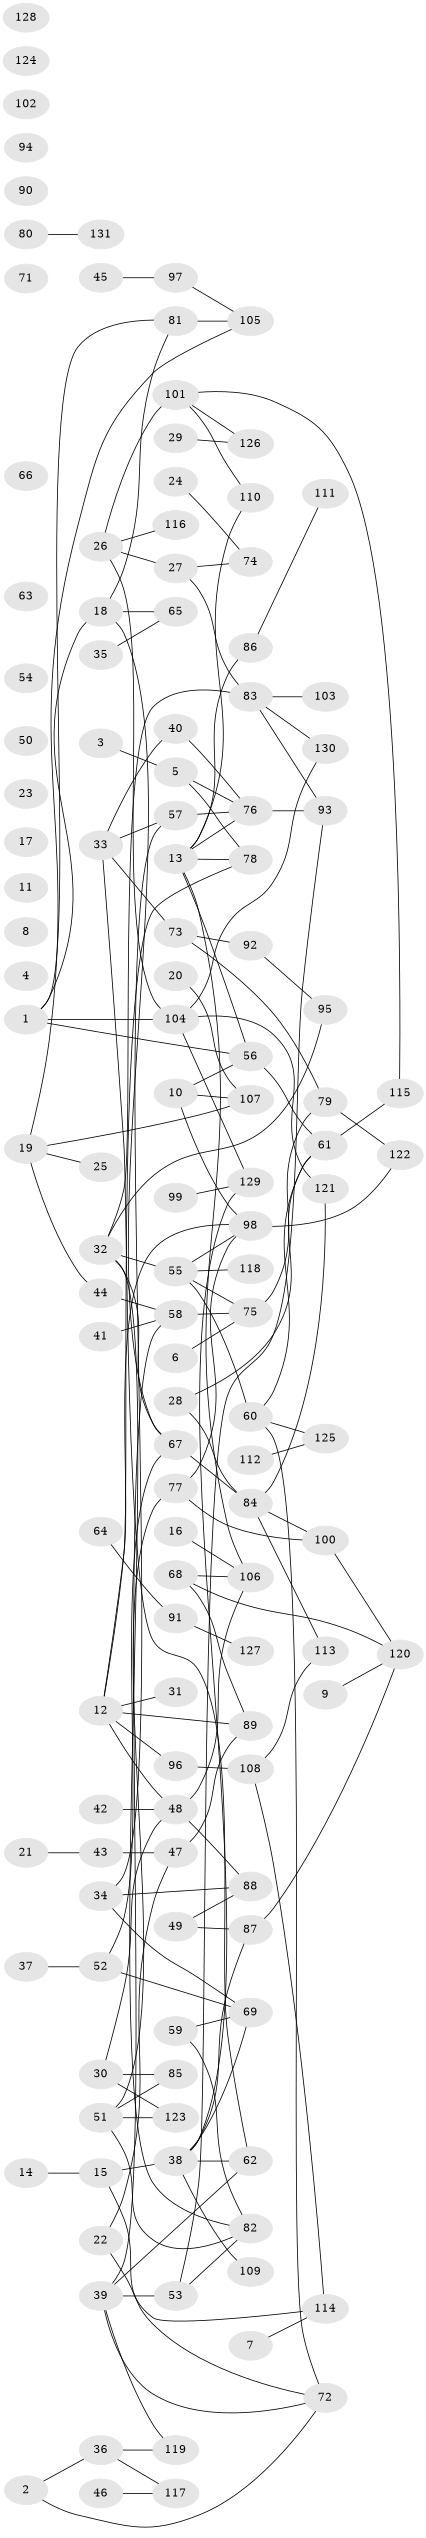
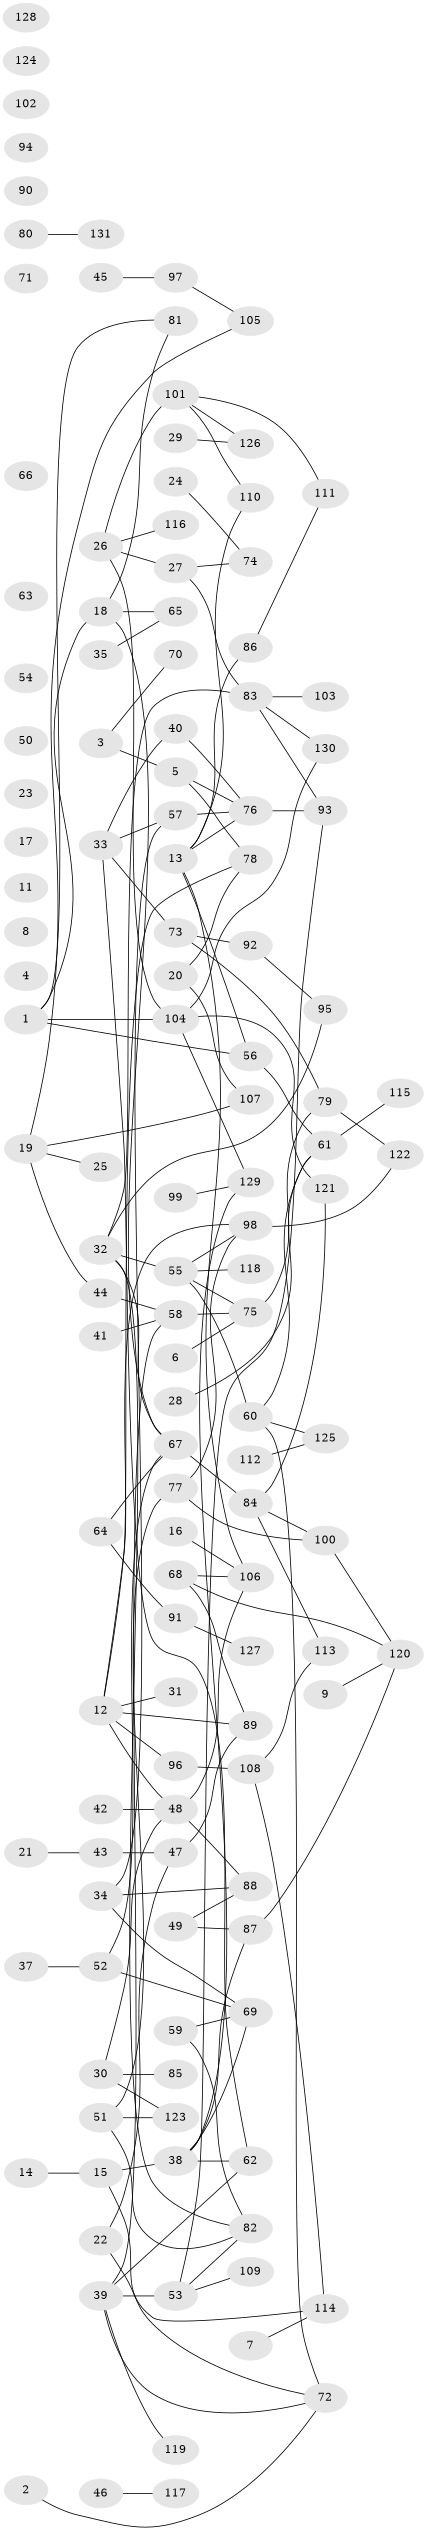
edge "81" -- "105": removed
node "70": added
edge "101" -- "115": now "101" -- "111"
edge "13" -- "78": now "20" -- "78"
node "10": removed
edge "28" -- "84": removed
edge "67" -- "64": added
edge "85" -- "51": removed
edge "38" -- "109": now "53" -- "109"
node "36": removed
